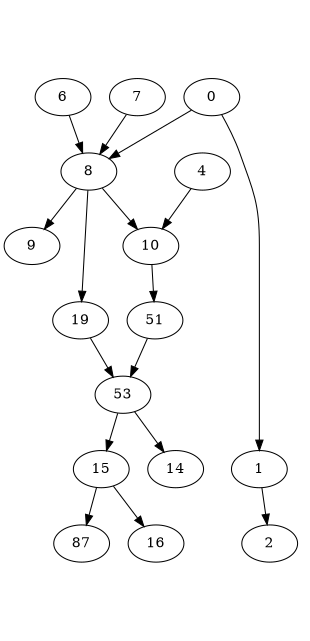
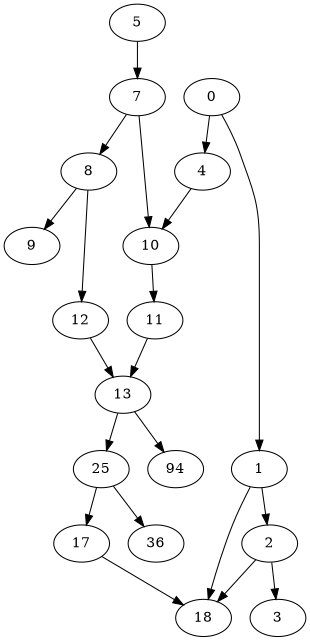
node "5": added
node "6": removed
edge "0" -> "8": now "0" -> "4"
edge "8" -> "10": now "7" -> "10"
node "19": label "19" -> "12"
node "51": label "51" -> "11"
node "53": label "53" -> "13"
node "15": label "15" -> "25"
node "14": label "14" -> "94"
node "87": label "87" -> "17"
node "16": label "16" -> "36"
node "18": added
node "3": added
